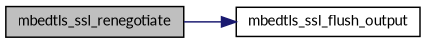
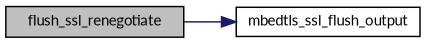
node "mbedtls_ssl_renegotiate": label "mbedtls_ssl_renegotiate" -> "flush_ssl_renegotiate"
